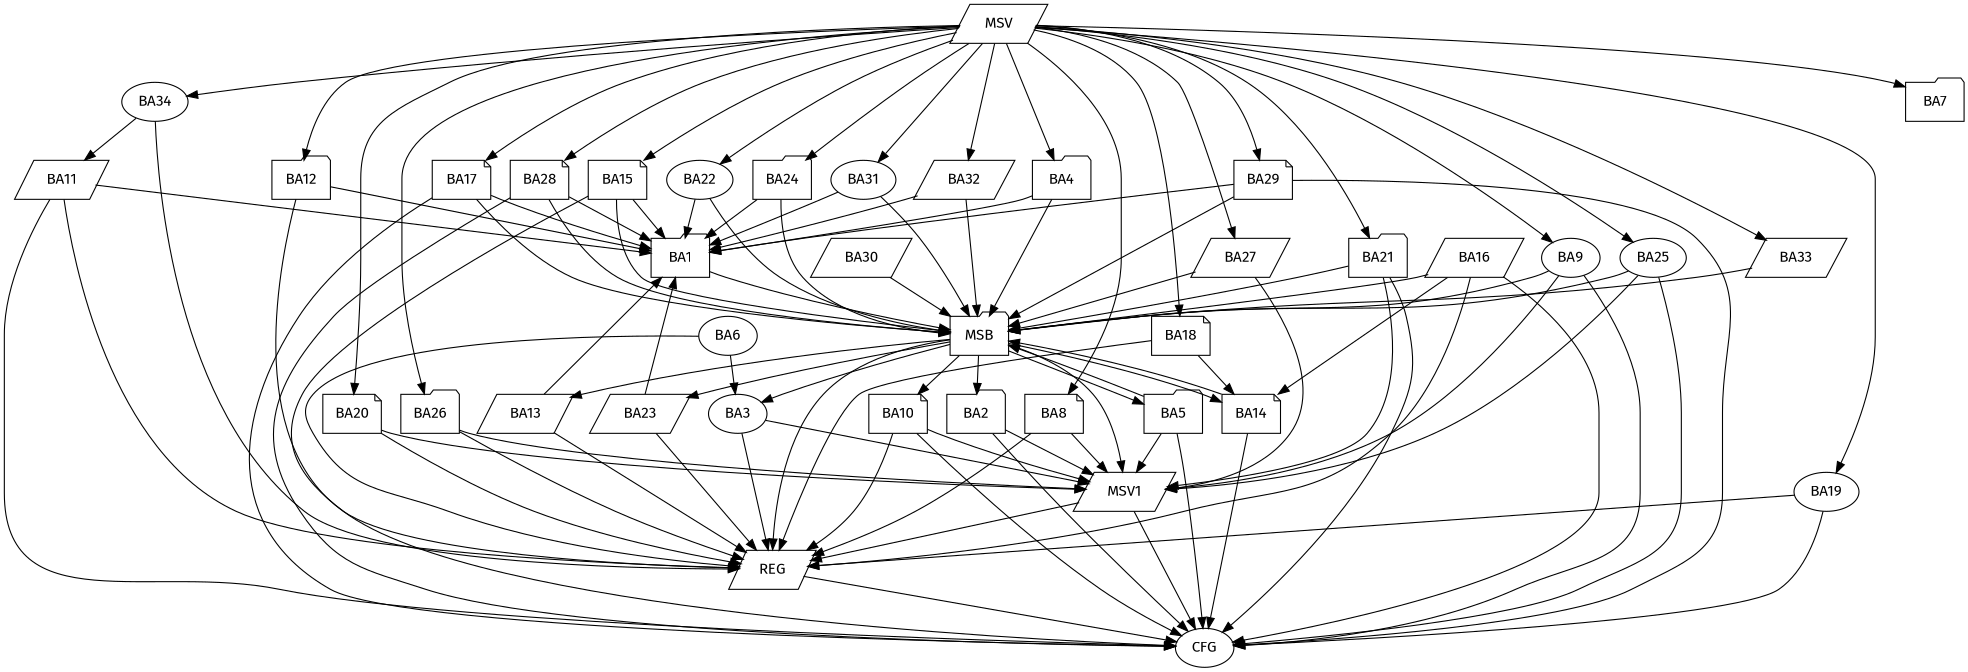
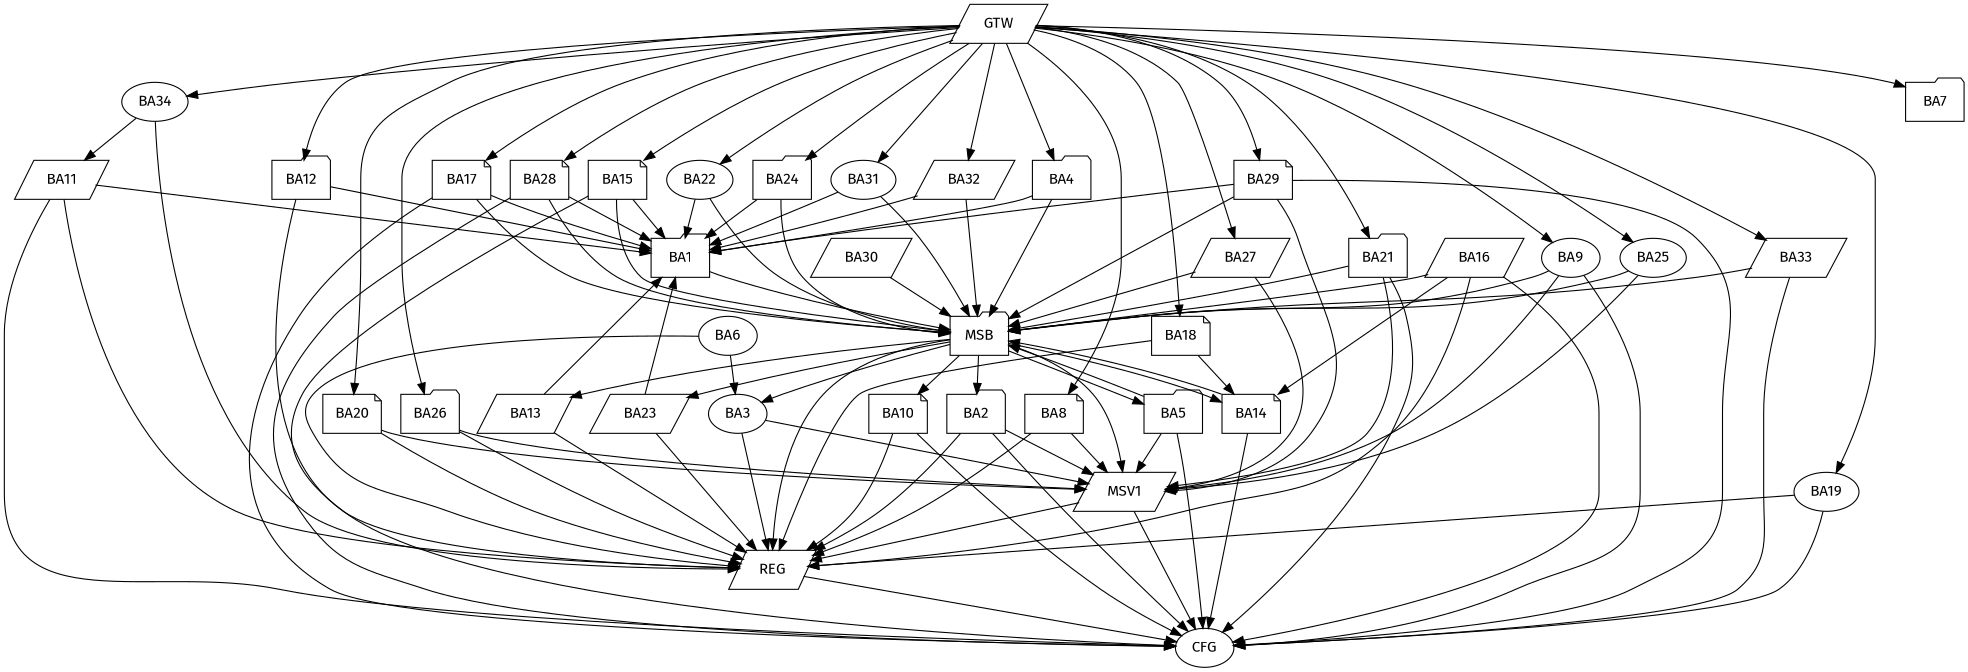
node "MSV": label "MSV" -> "GTW"
edge "BA10" -> "MSV1": now "BA29" -> "MSV1"
edge "BA2" -> "REG": added
edge "BA25" -> "CFG": now "BA33" -> "CFG"
